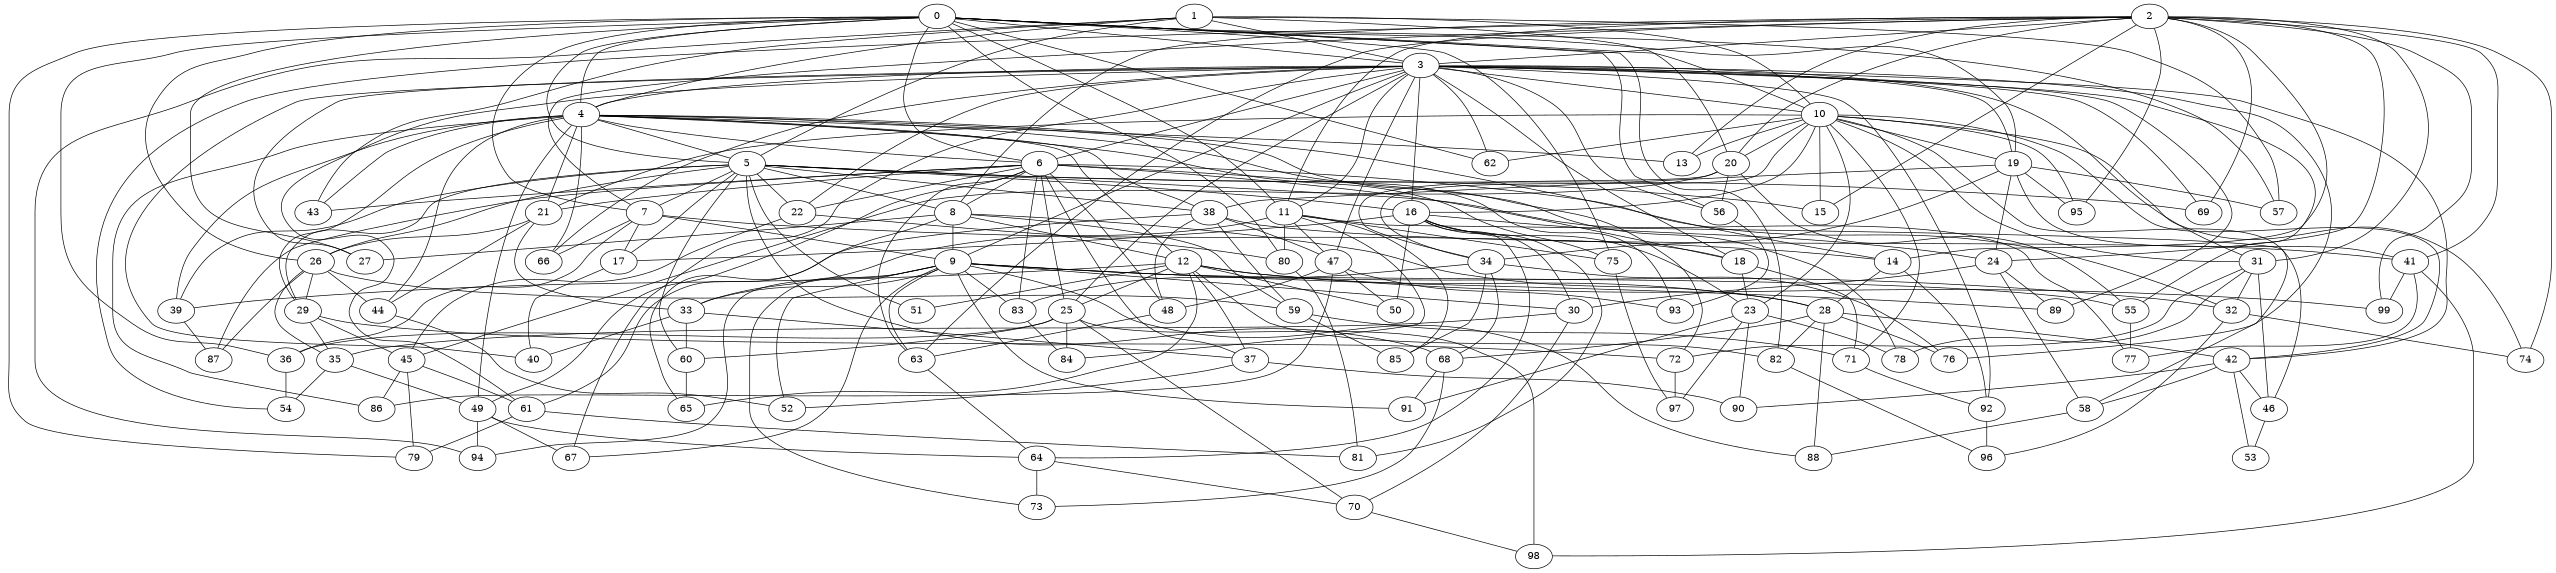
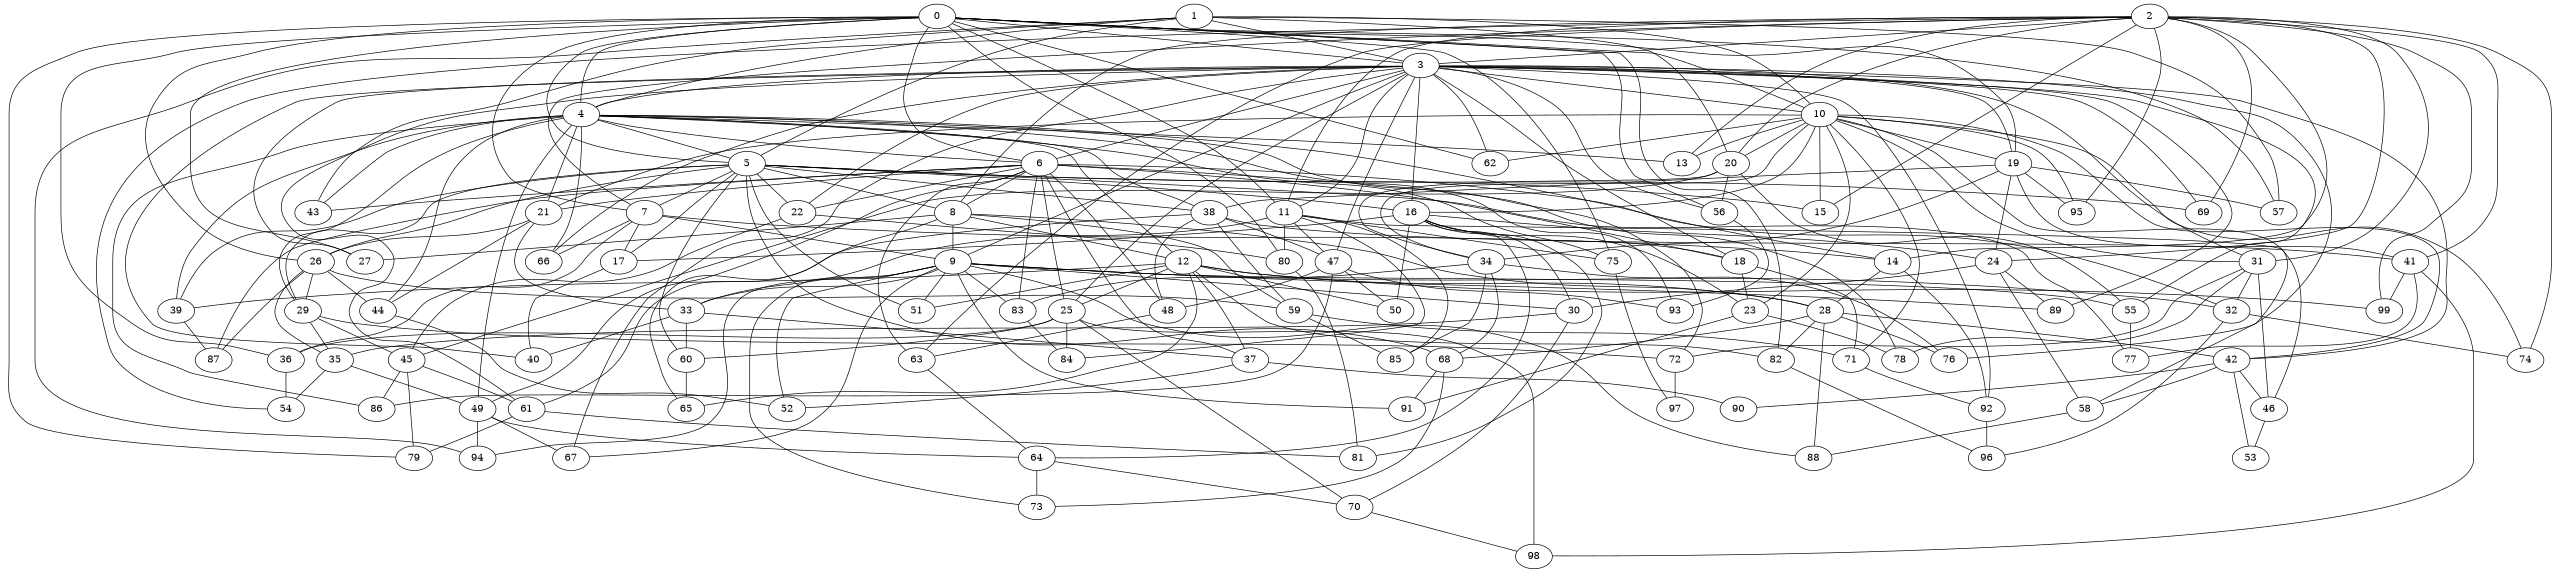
edge "9" -- "63": now "9" -- "51"
edge "23" -- "97": removed
edge "23" -- "90": removed
